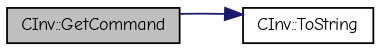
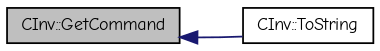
edge "CInv::GetCommand" -> "CInv::ToString": reversed
